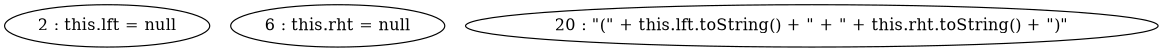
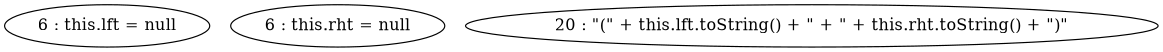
node "2 : this.lft = null": label "2 : this.lft = null" -> "6 : this.lft = null"
